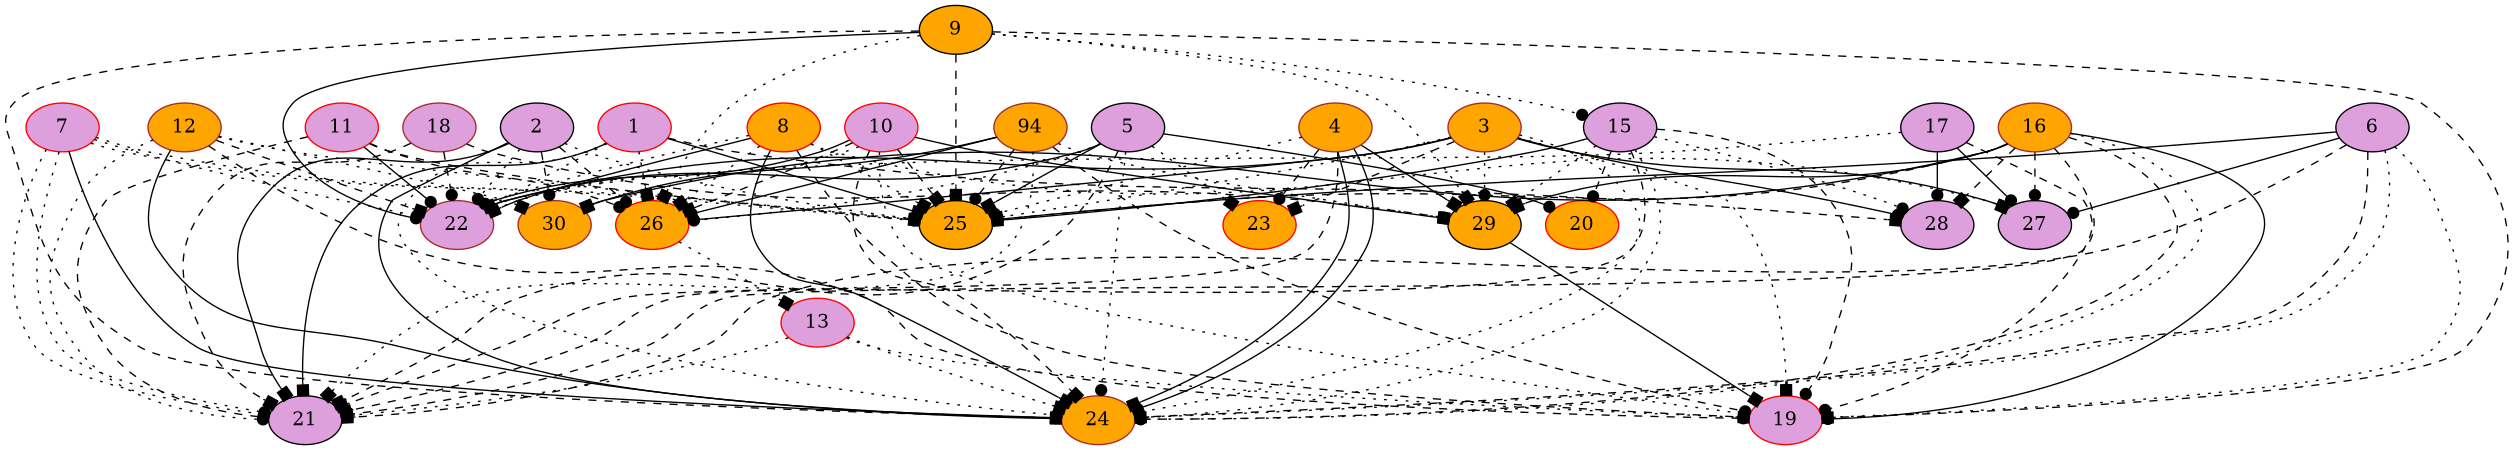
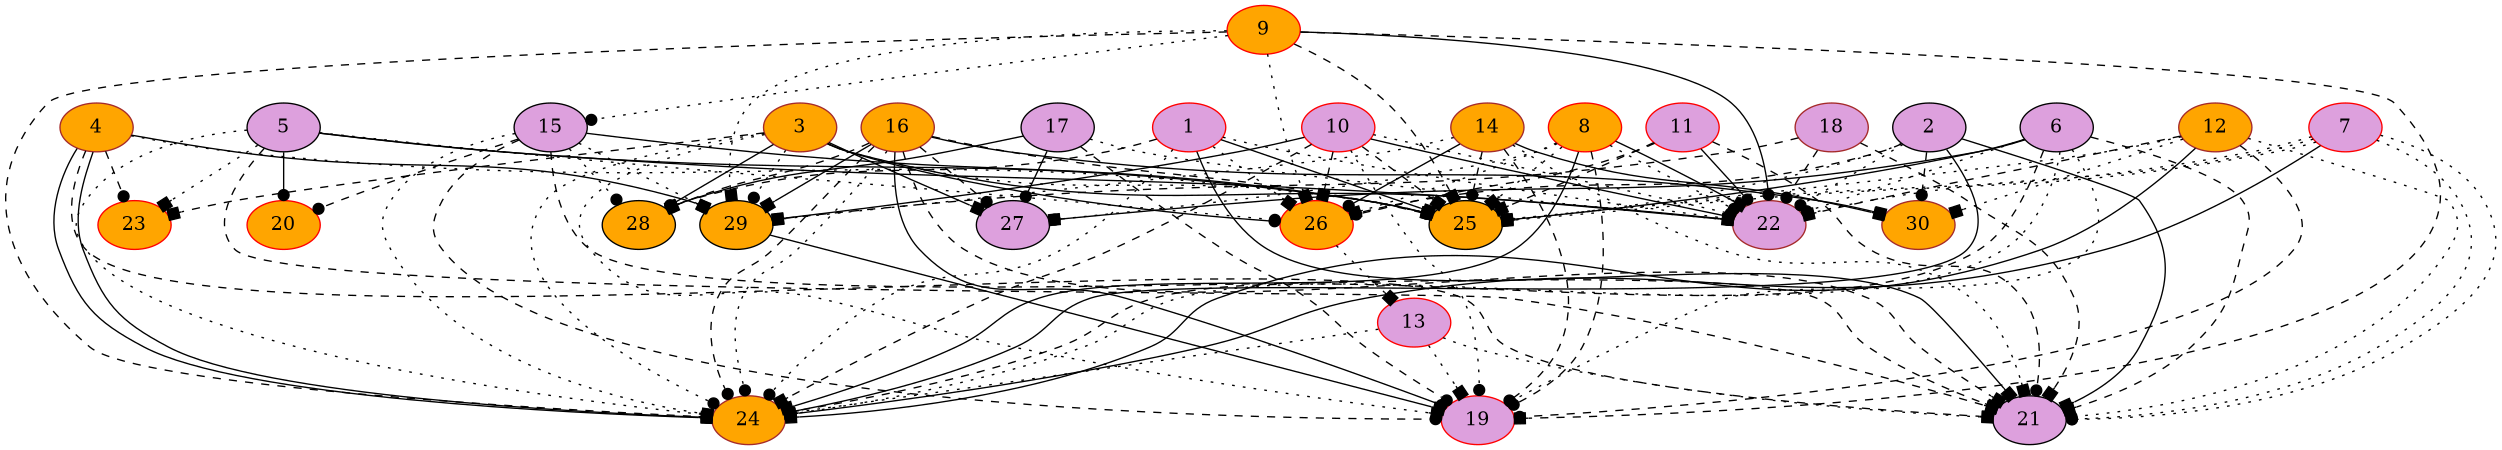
node "9": color black -> red
node "94": label "94" -> "14"
edge "6" -> "22": added
node "28": fillcolor plum -> orange
